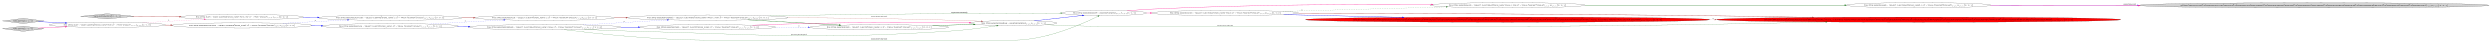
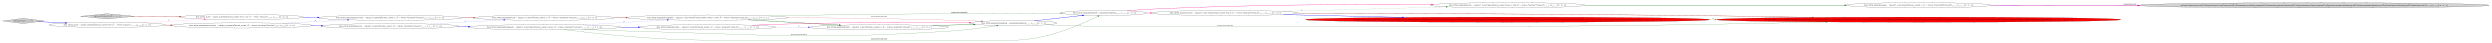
node "testSubstring['1', '0', '0']": removed
